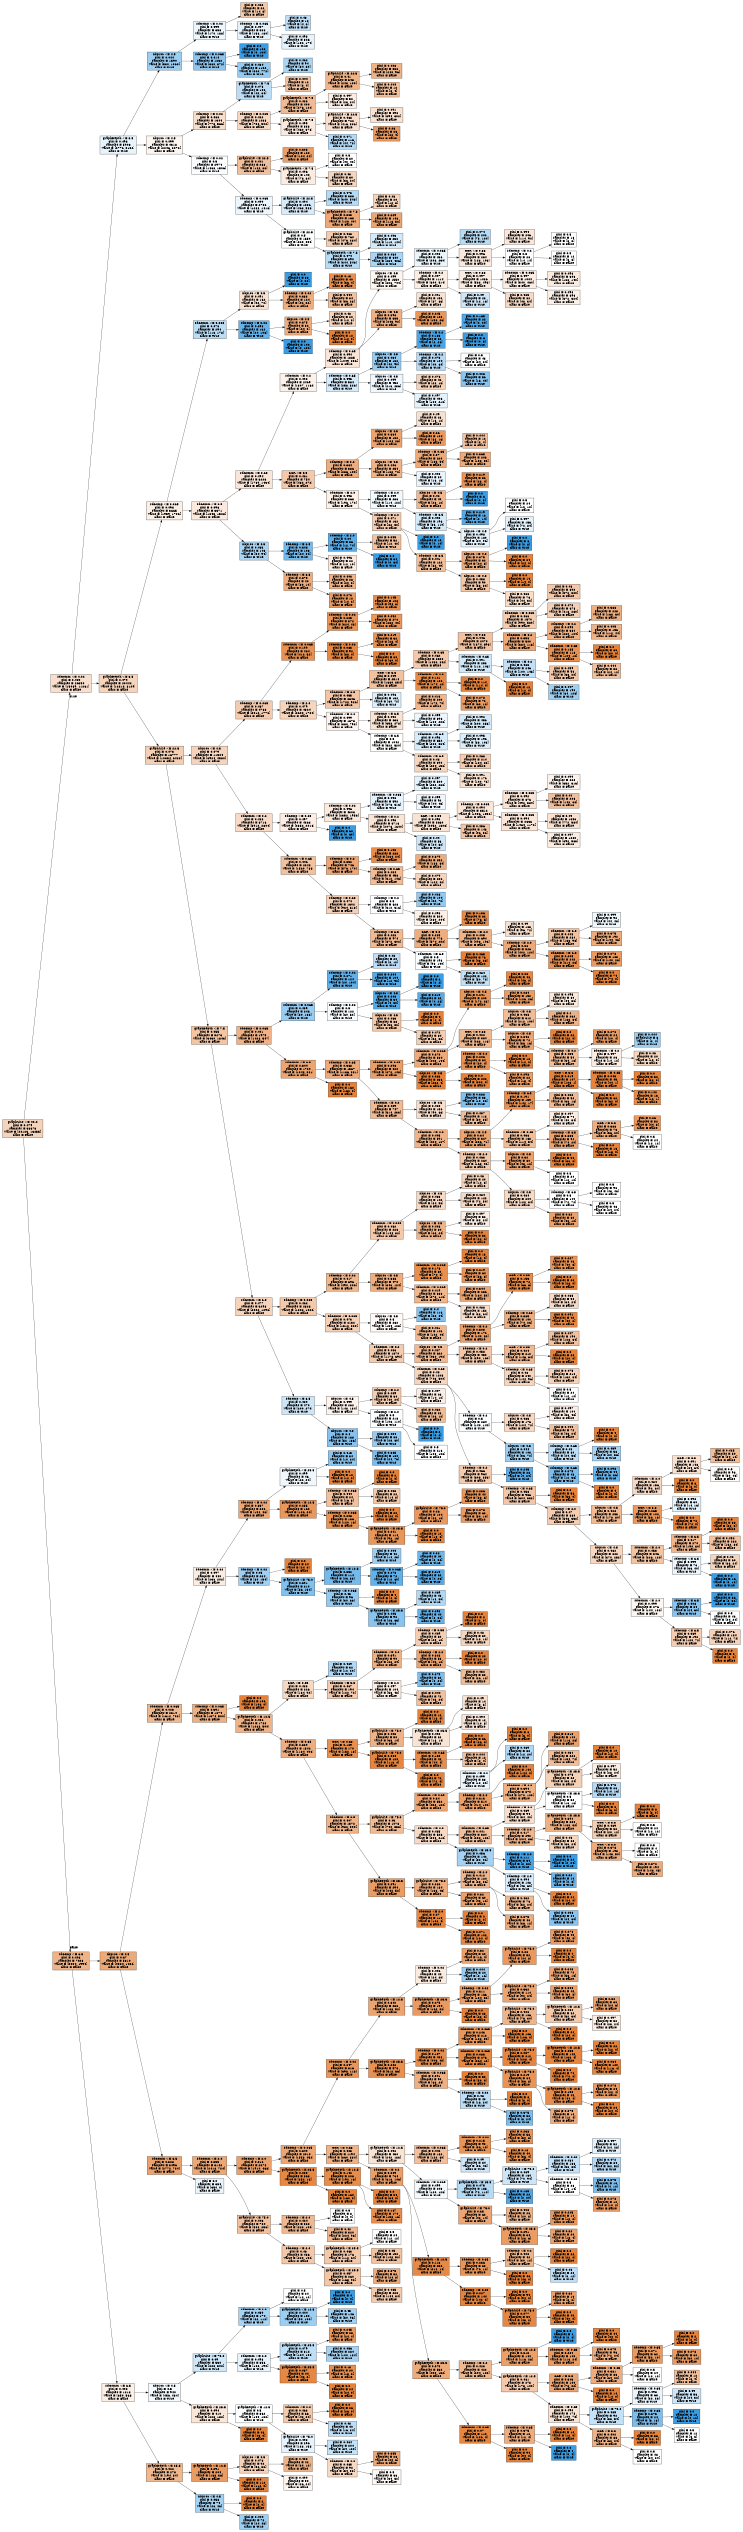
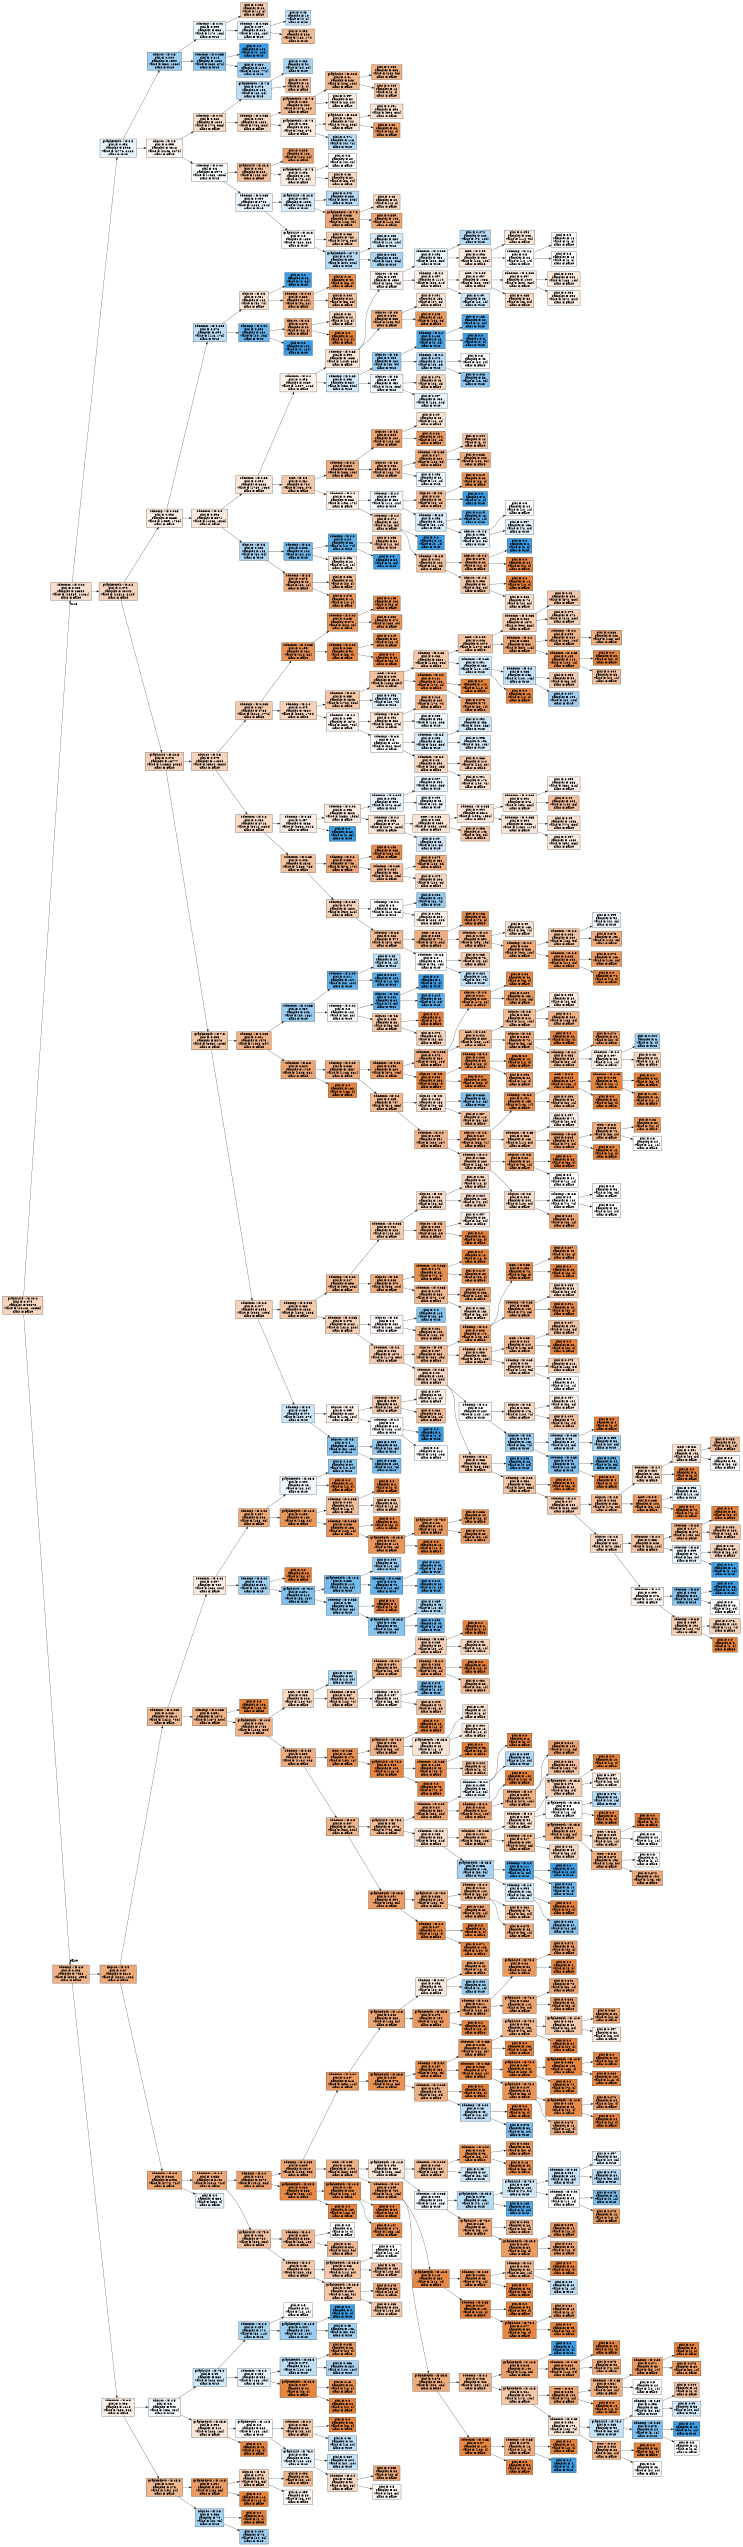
node "gini = 0.498 samples = 326 value = [152, 174] class = True": fillcolor #e6f3fc -> #f1bd97
node "gini = 0.405 samples = 156 value = [112, 44] class = False": removed
node "gini = 0.465 samples = 76 value = [48, 28] class = False": fillcolor #e58139 -> #f4caac
node "gini = 0.444 graphSize = 6 value = [2, 4] class = True": label "gini = 0.444 graphSize = 6 value = [2, 4] class = True" -> "gini = 0.444 samples = 6 value = [2, 4] class = True"
